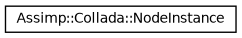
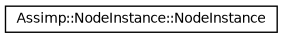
node "Assimp::Collada::NodeInstance": label "Assimp::Collada::NodeInstance" -> "Assimp::NodeInstance::NodeInstance"
